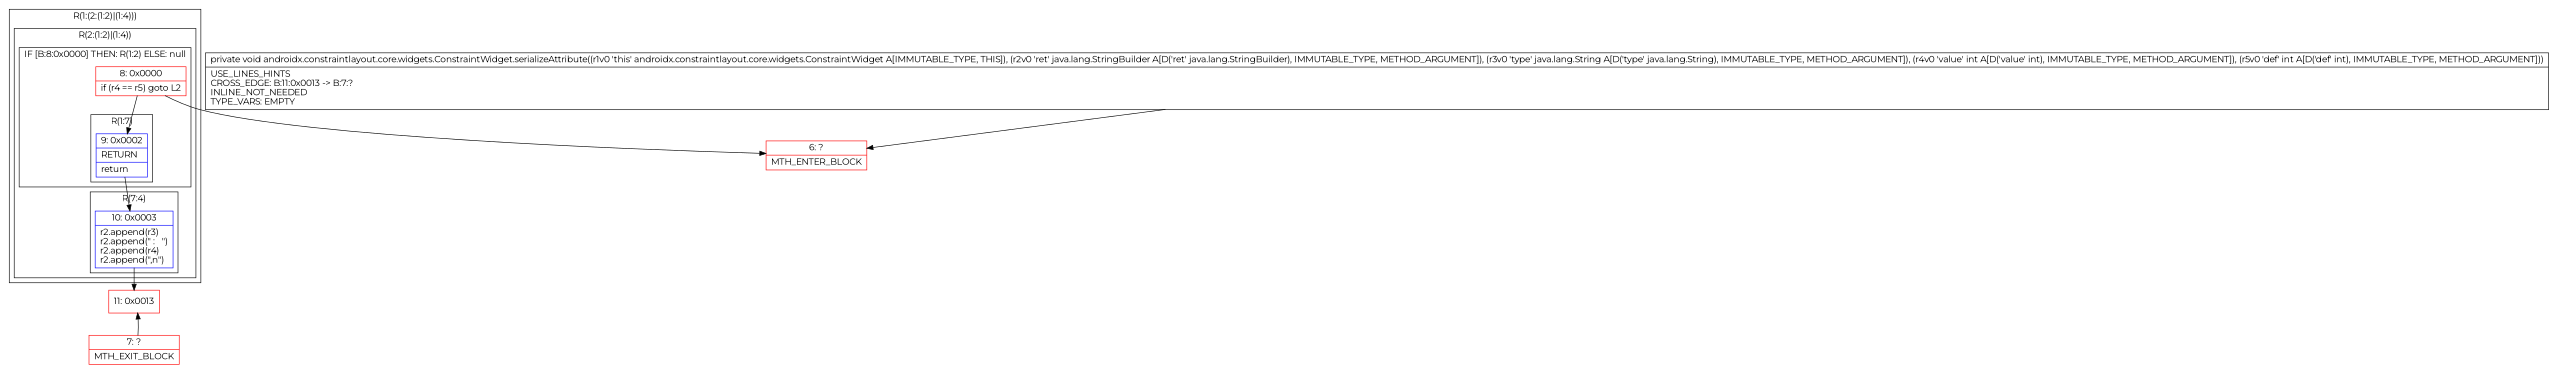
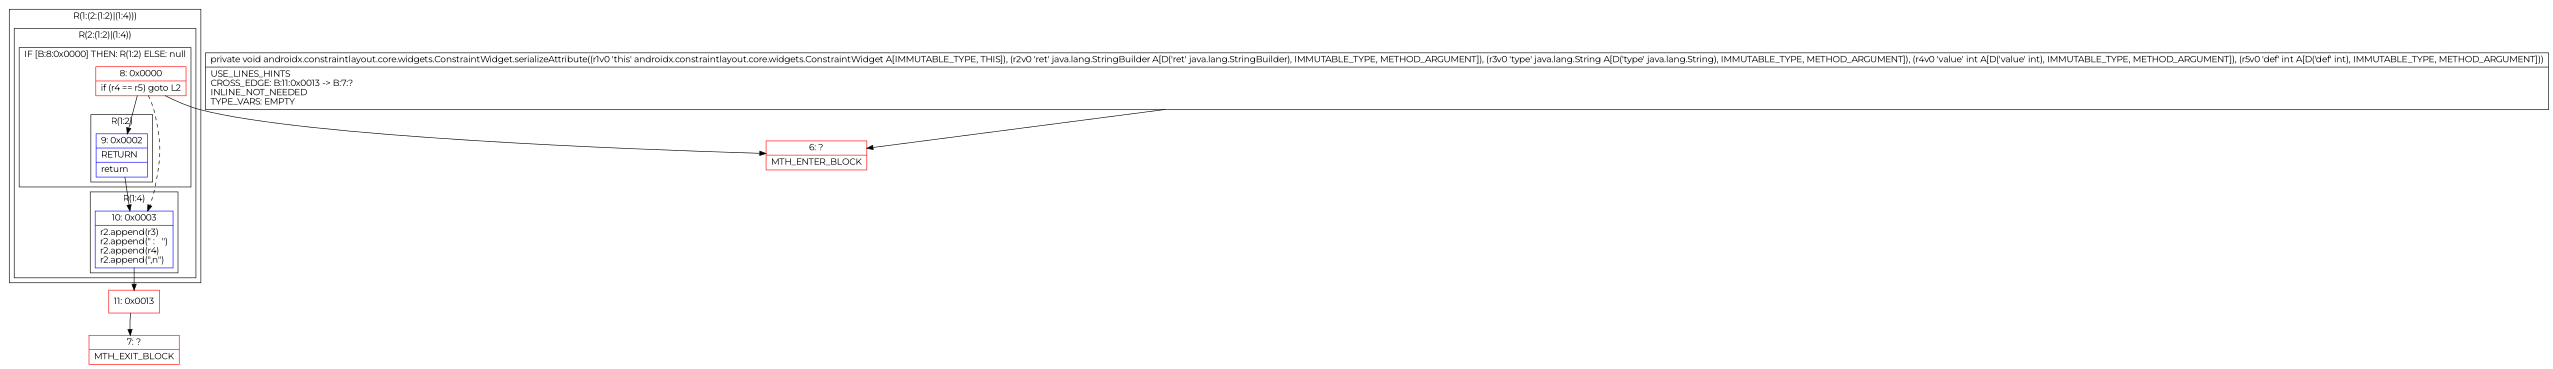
cluster "R(1:7)": label "R(1:7)" -> "R(1:2)"
edge "8: 0x0000" -> "10: 0x0003": added
cluster "R(7:4)": label "R(7:4)" -> "R(1:4)"
edge "7: ?" -> "11: 0x0013": reversed
